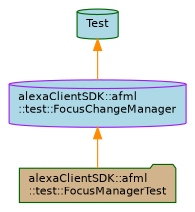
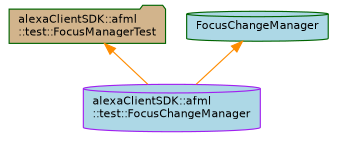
node "Test": label "Test" -> "FocusChangeManager"
edge "alexaClientSDK::afml ::test::FocusManagerTest" -> "alexaClientSDK::afml ::test::FocusChangeManager": reversed
